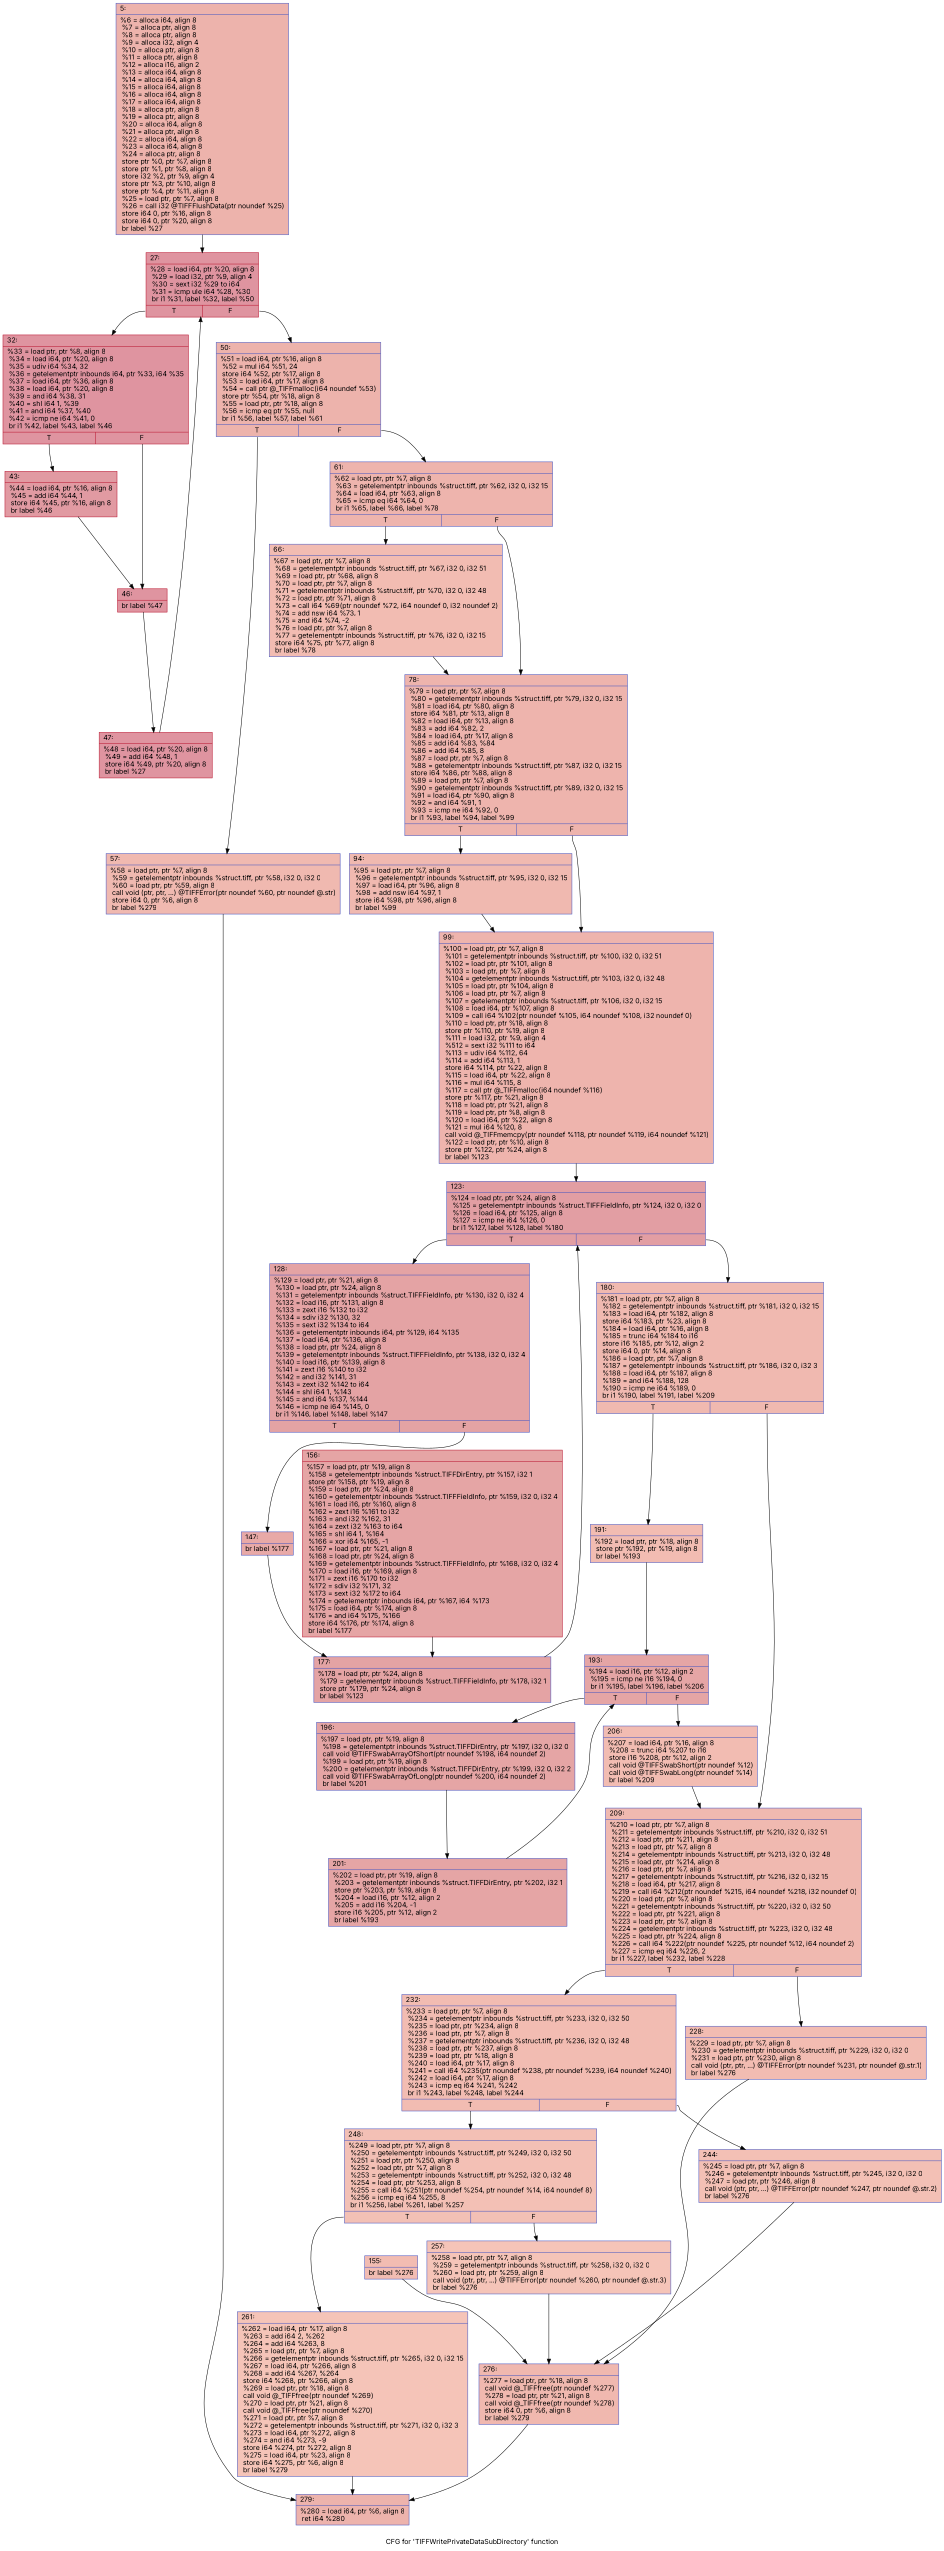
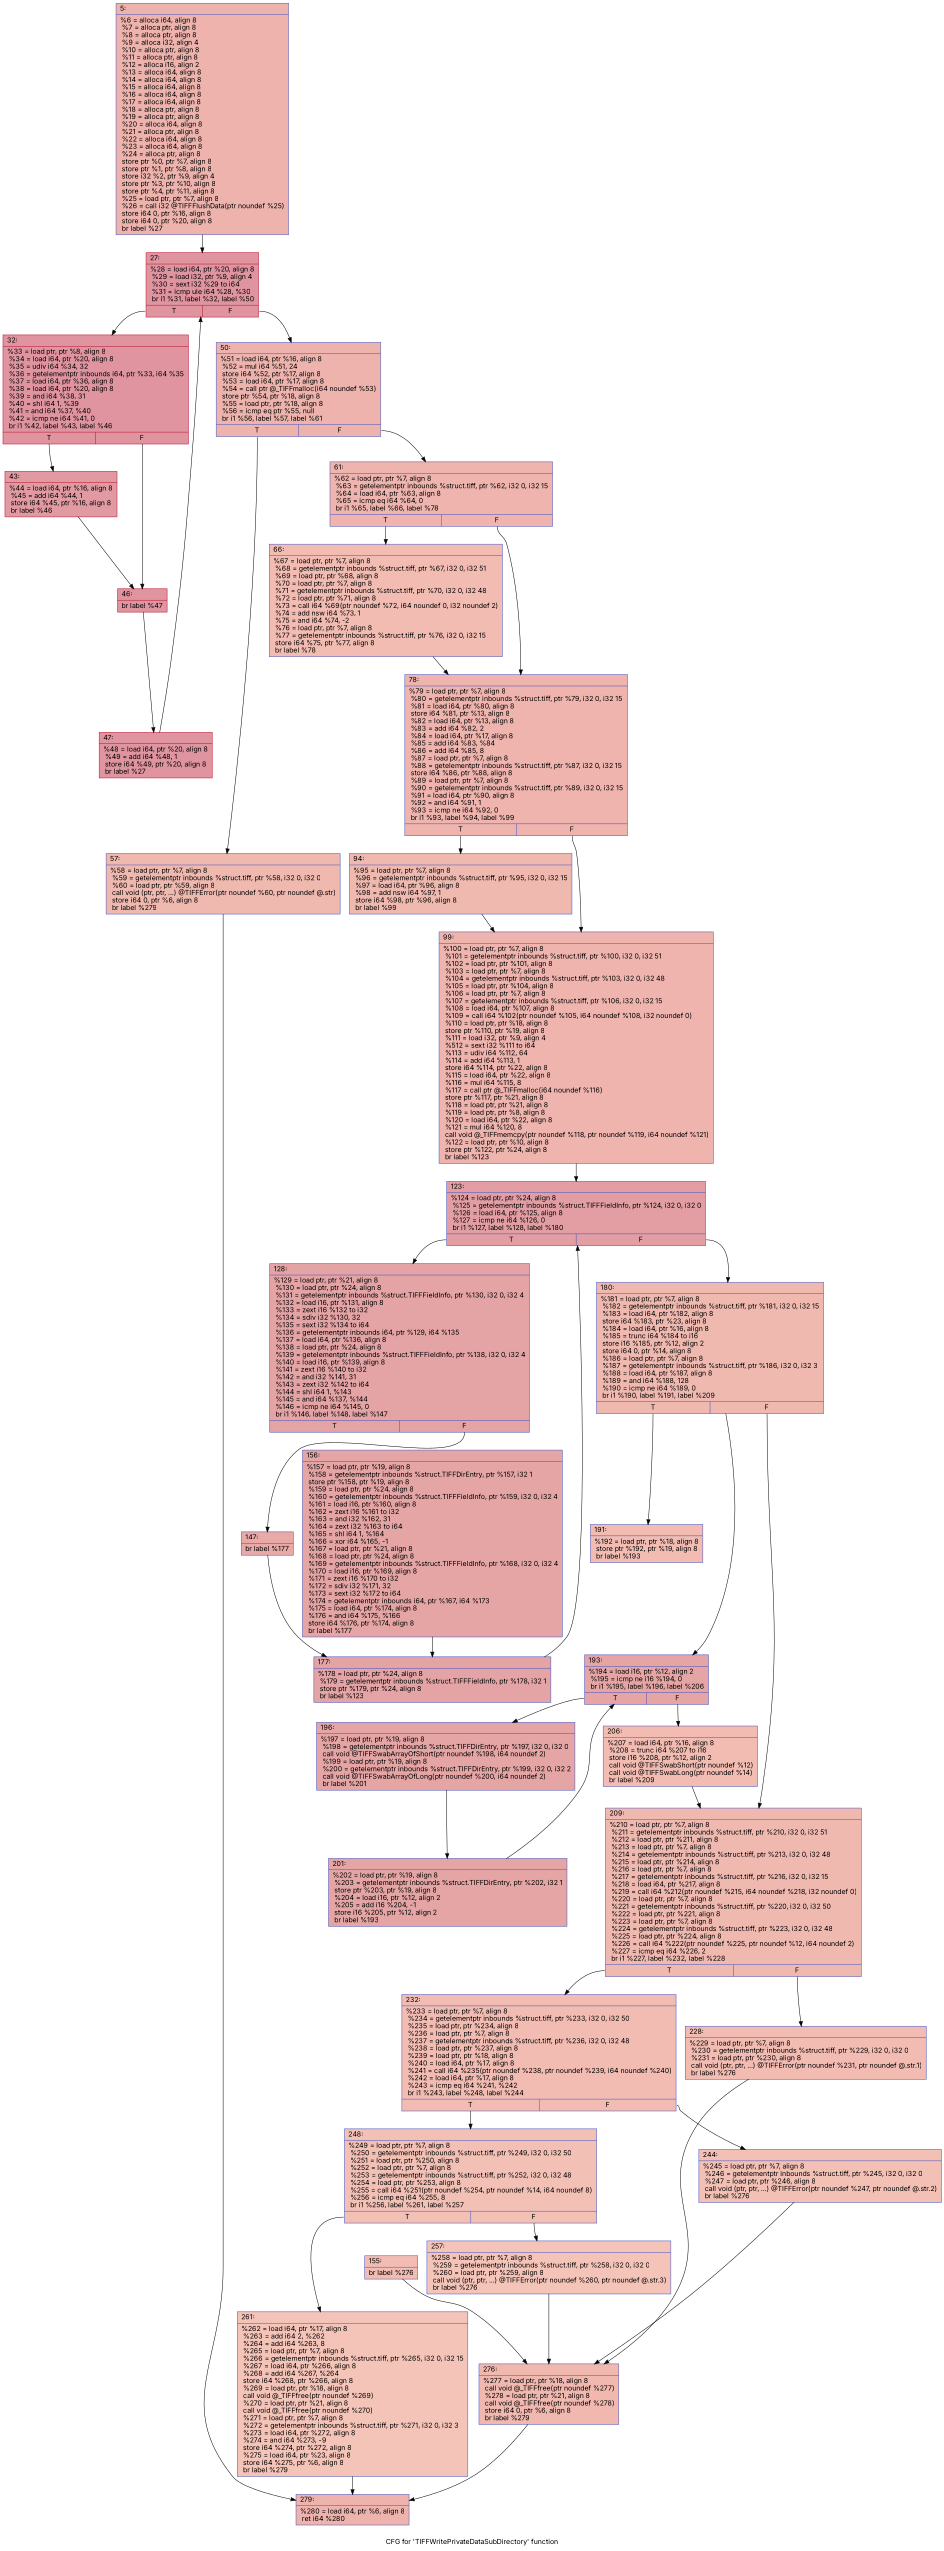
node "156:": color #b70d28ff -> #3d50c3ff
edge "191:" -> "193:": now "180:" -> "193:"
